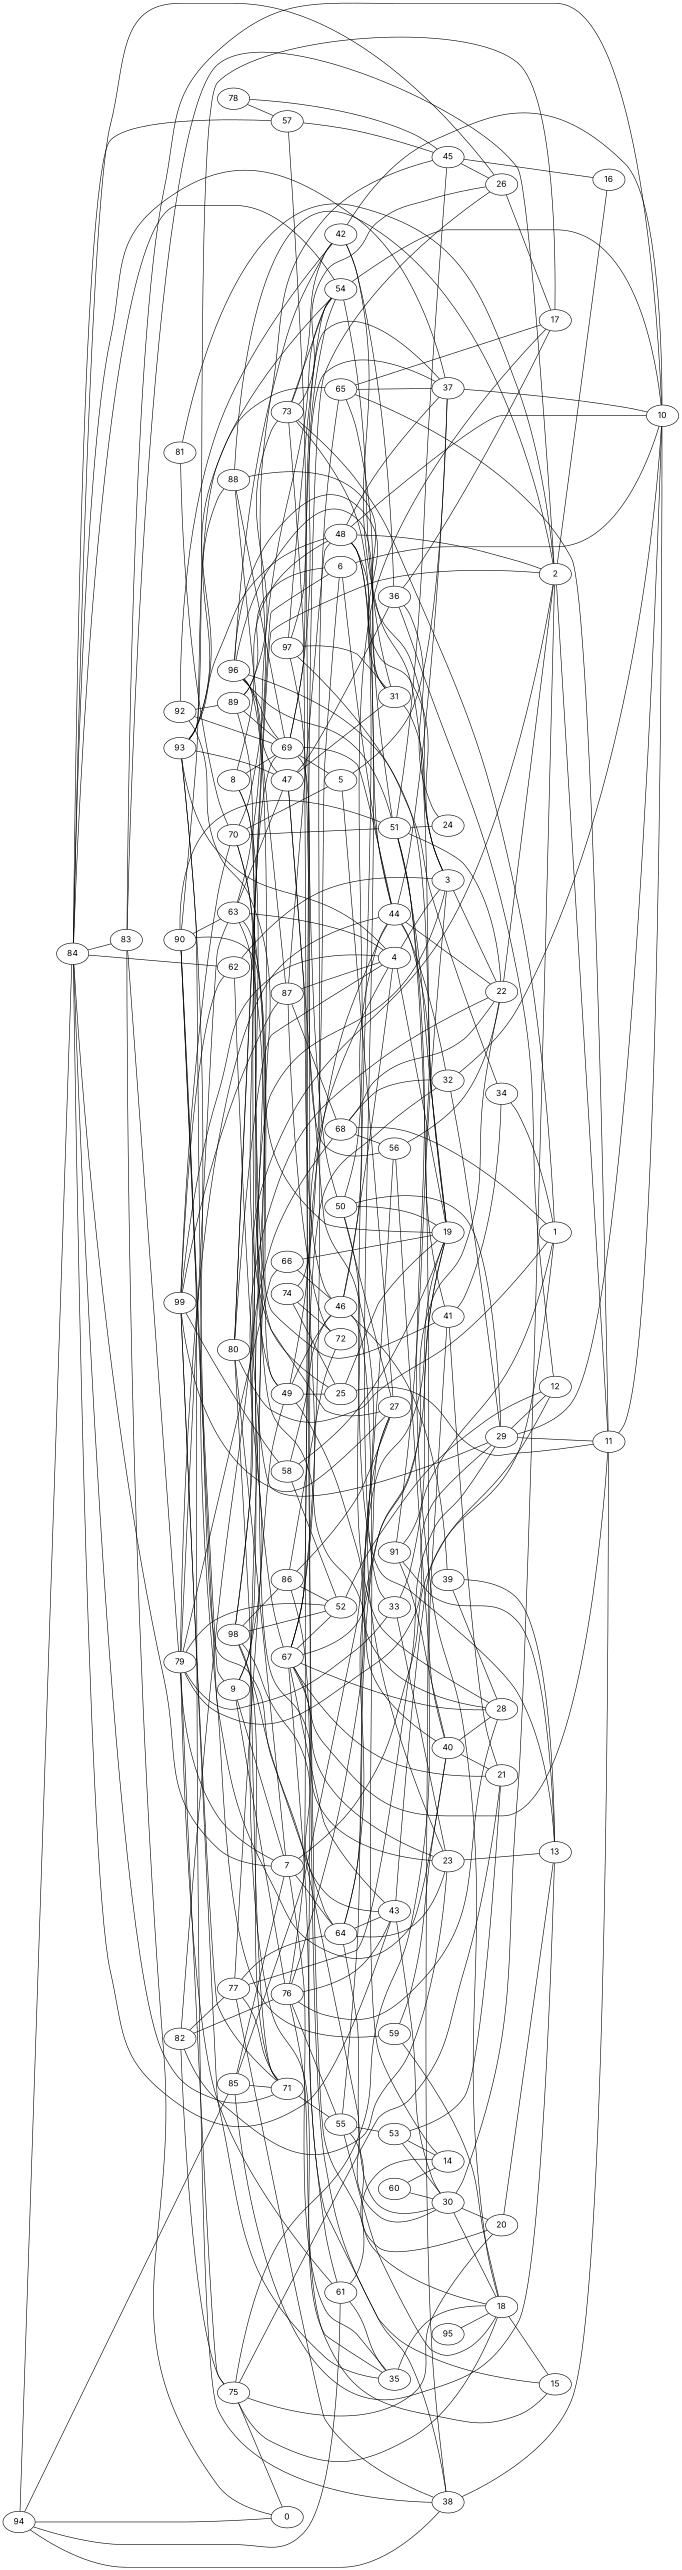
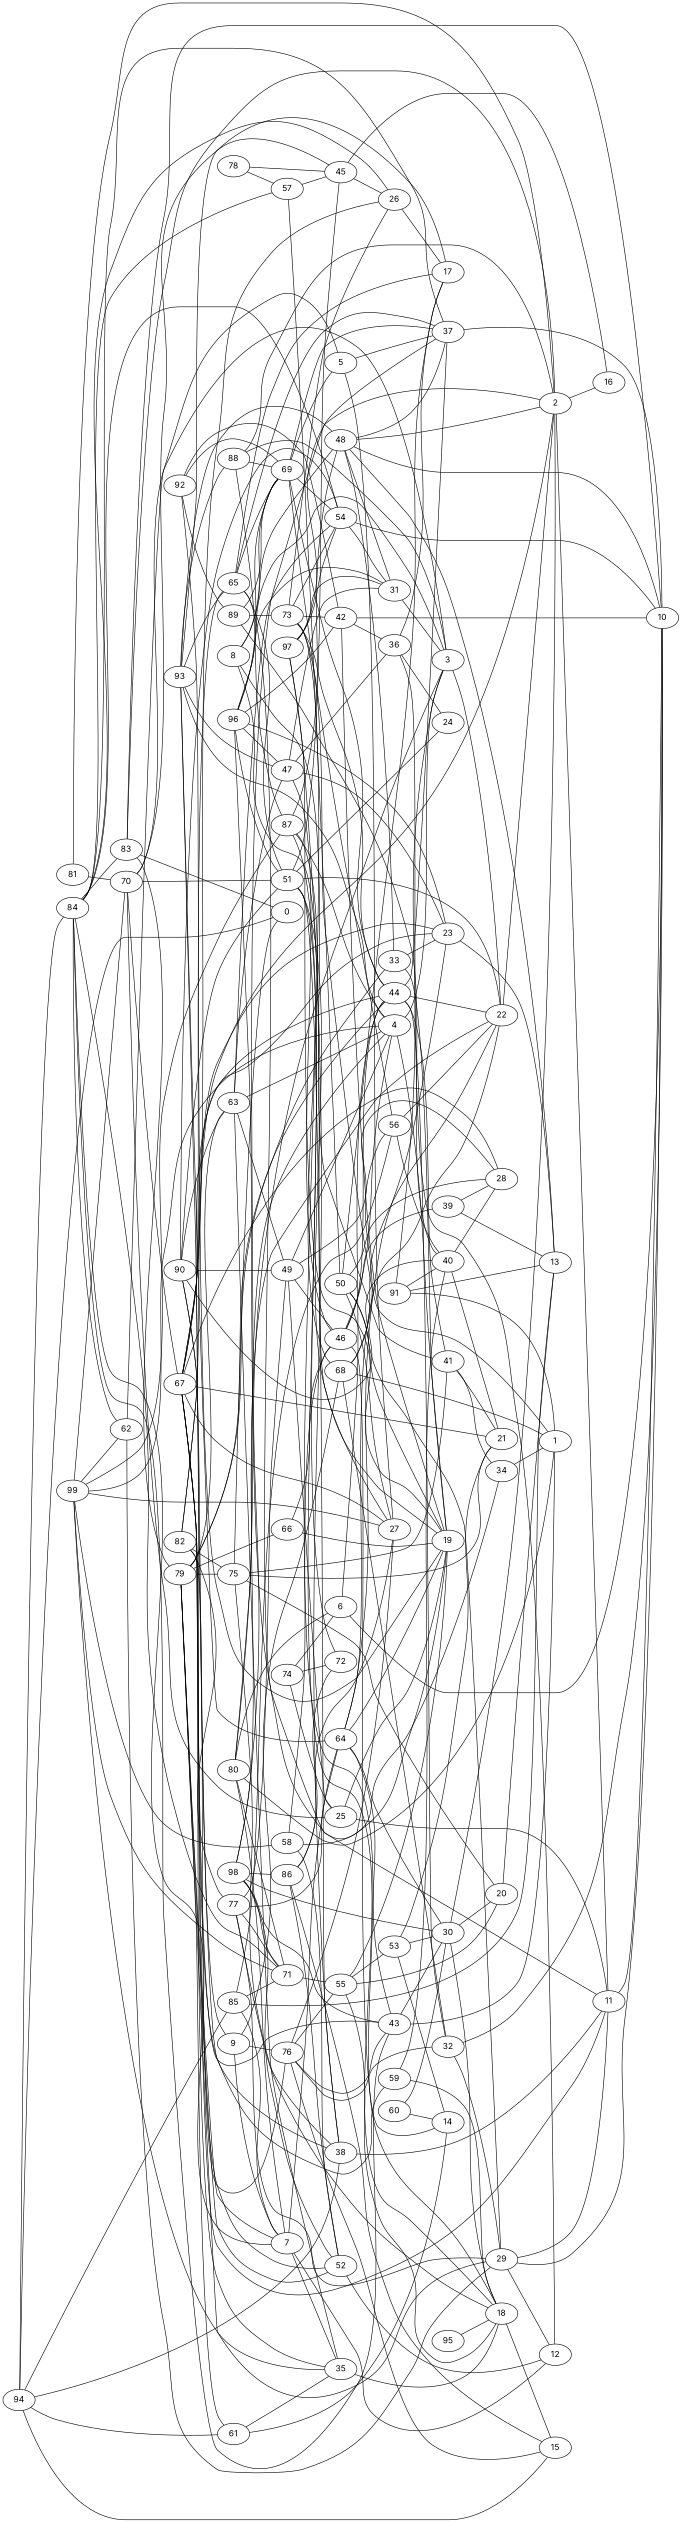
edge "6" -- "89": removed
edge "69" -- "9": now "69" -- "65"
edge "67" -- "61": now "67" -- "35"
edge "28" -- "76": removed
edge "94" -- "15": added
